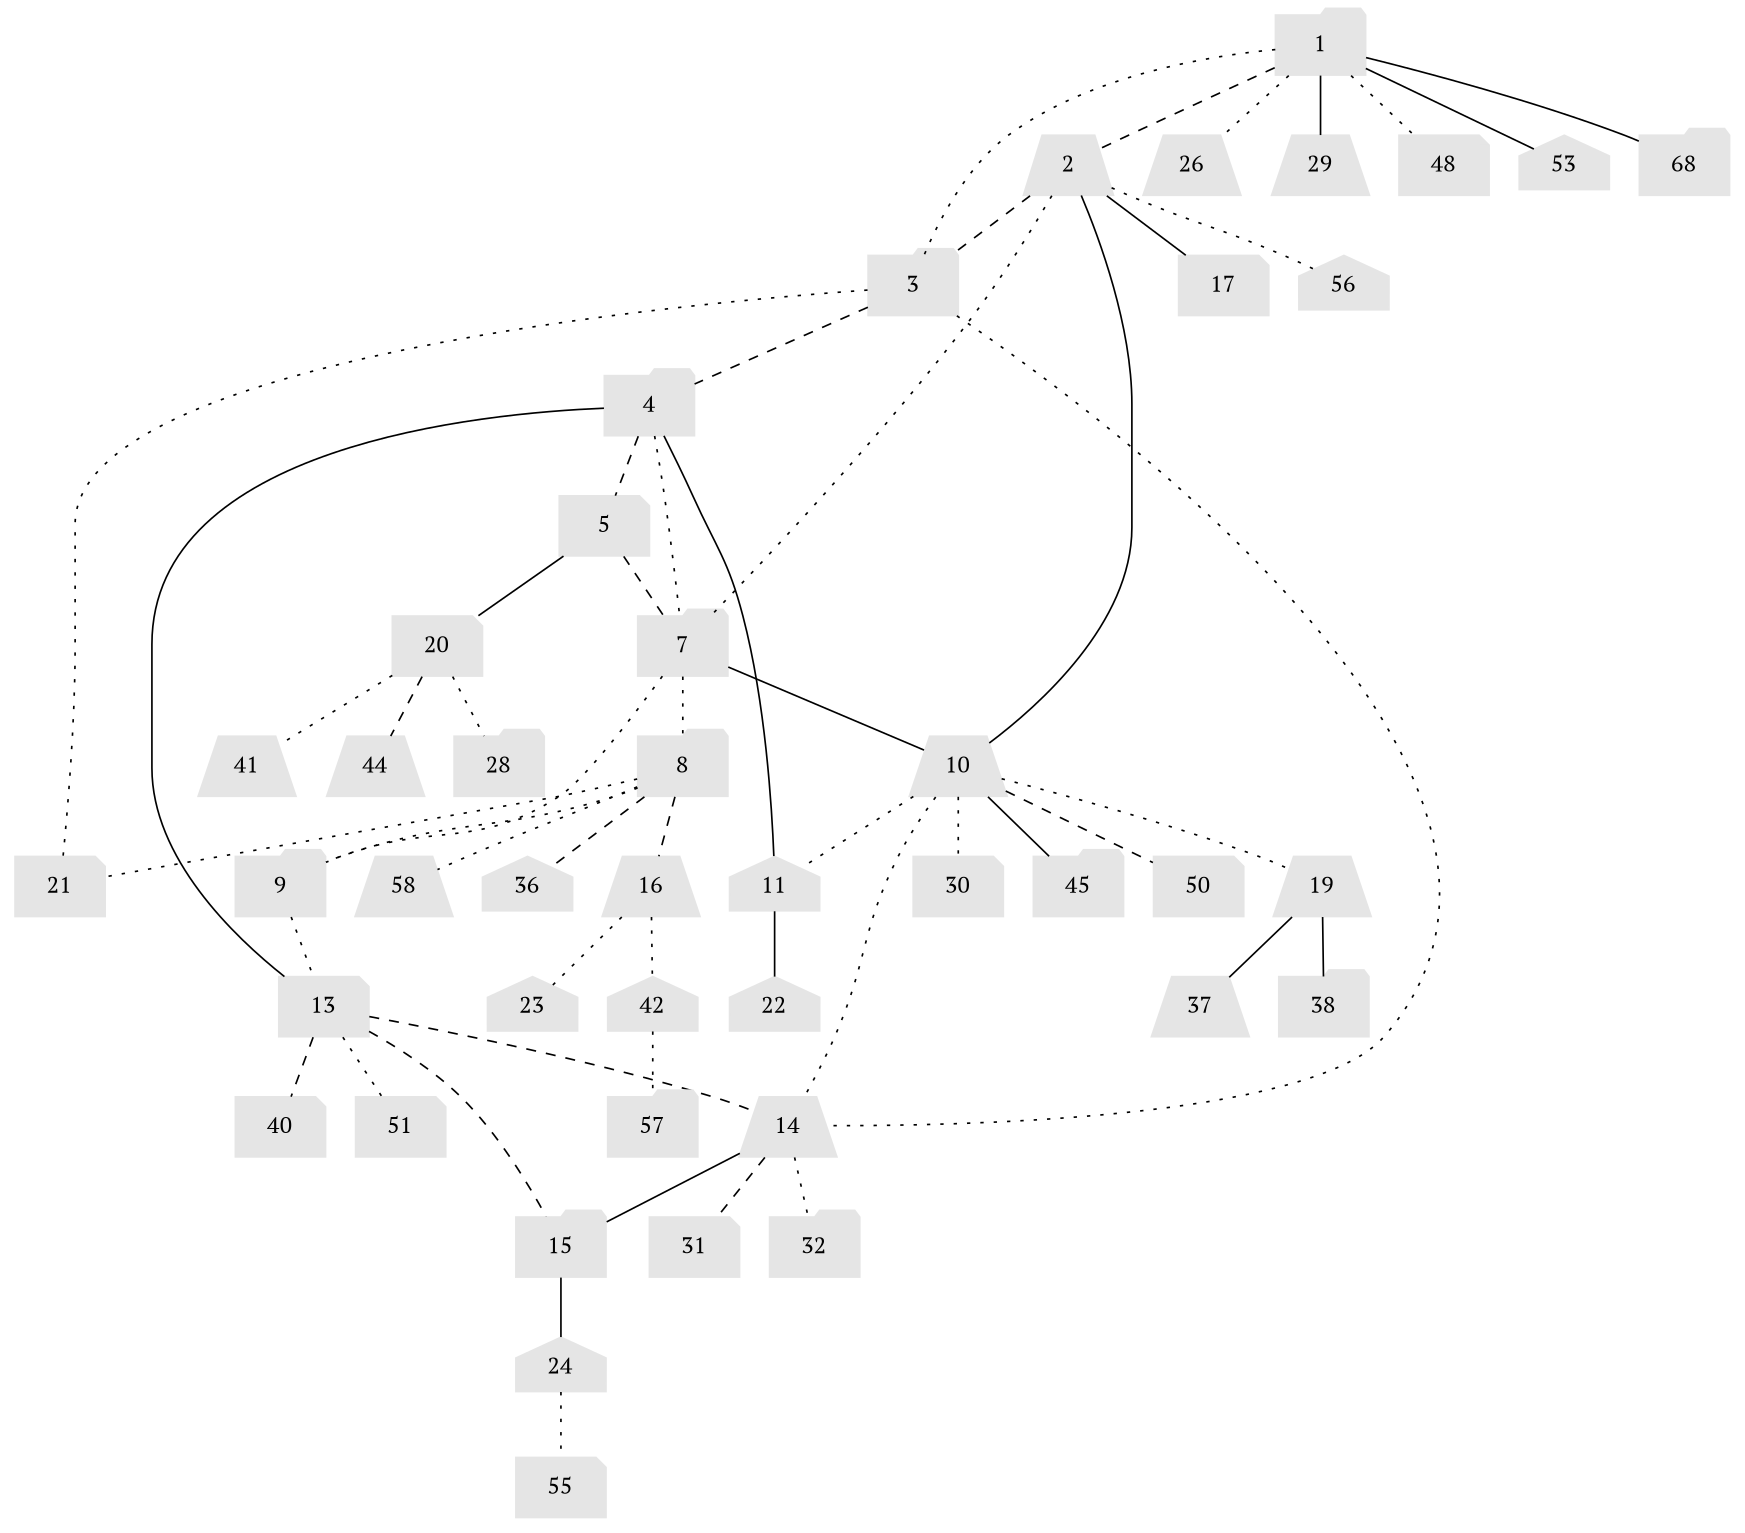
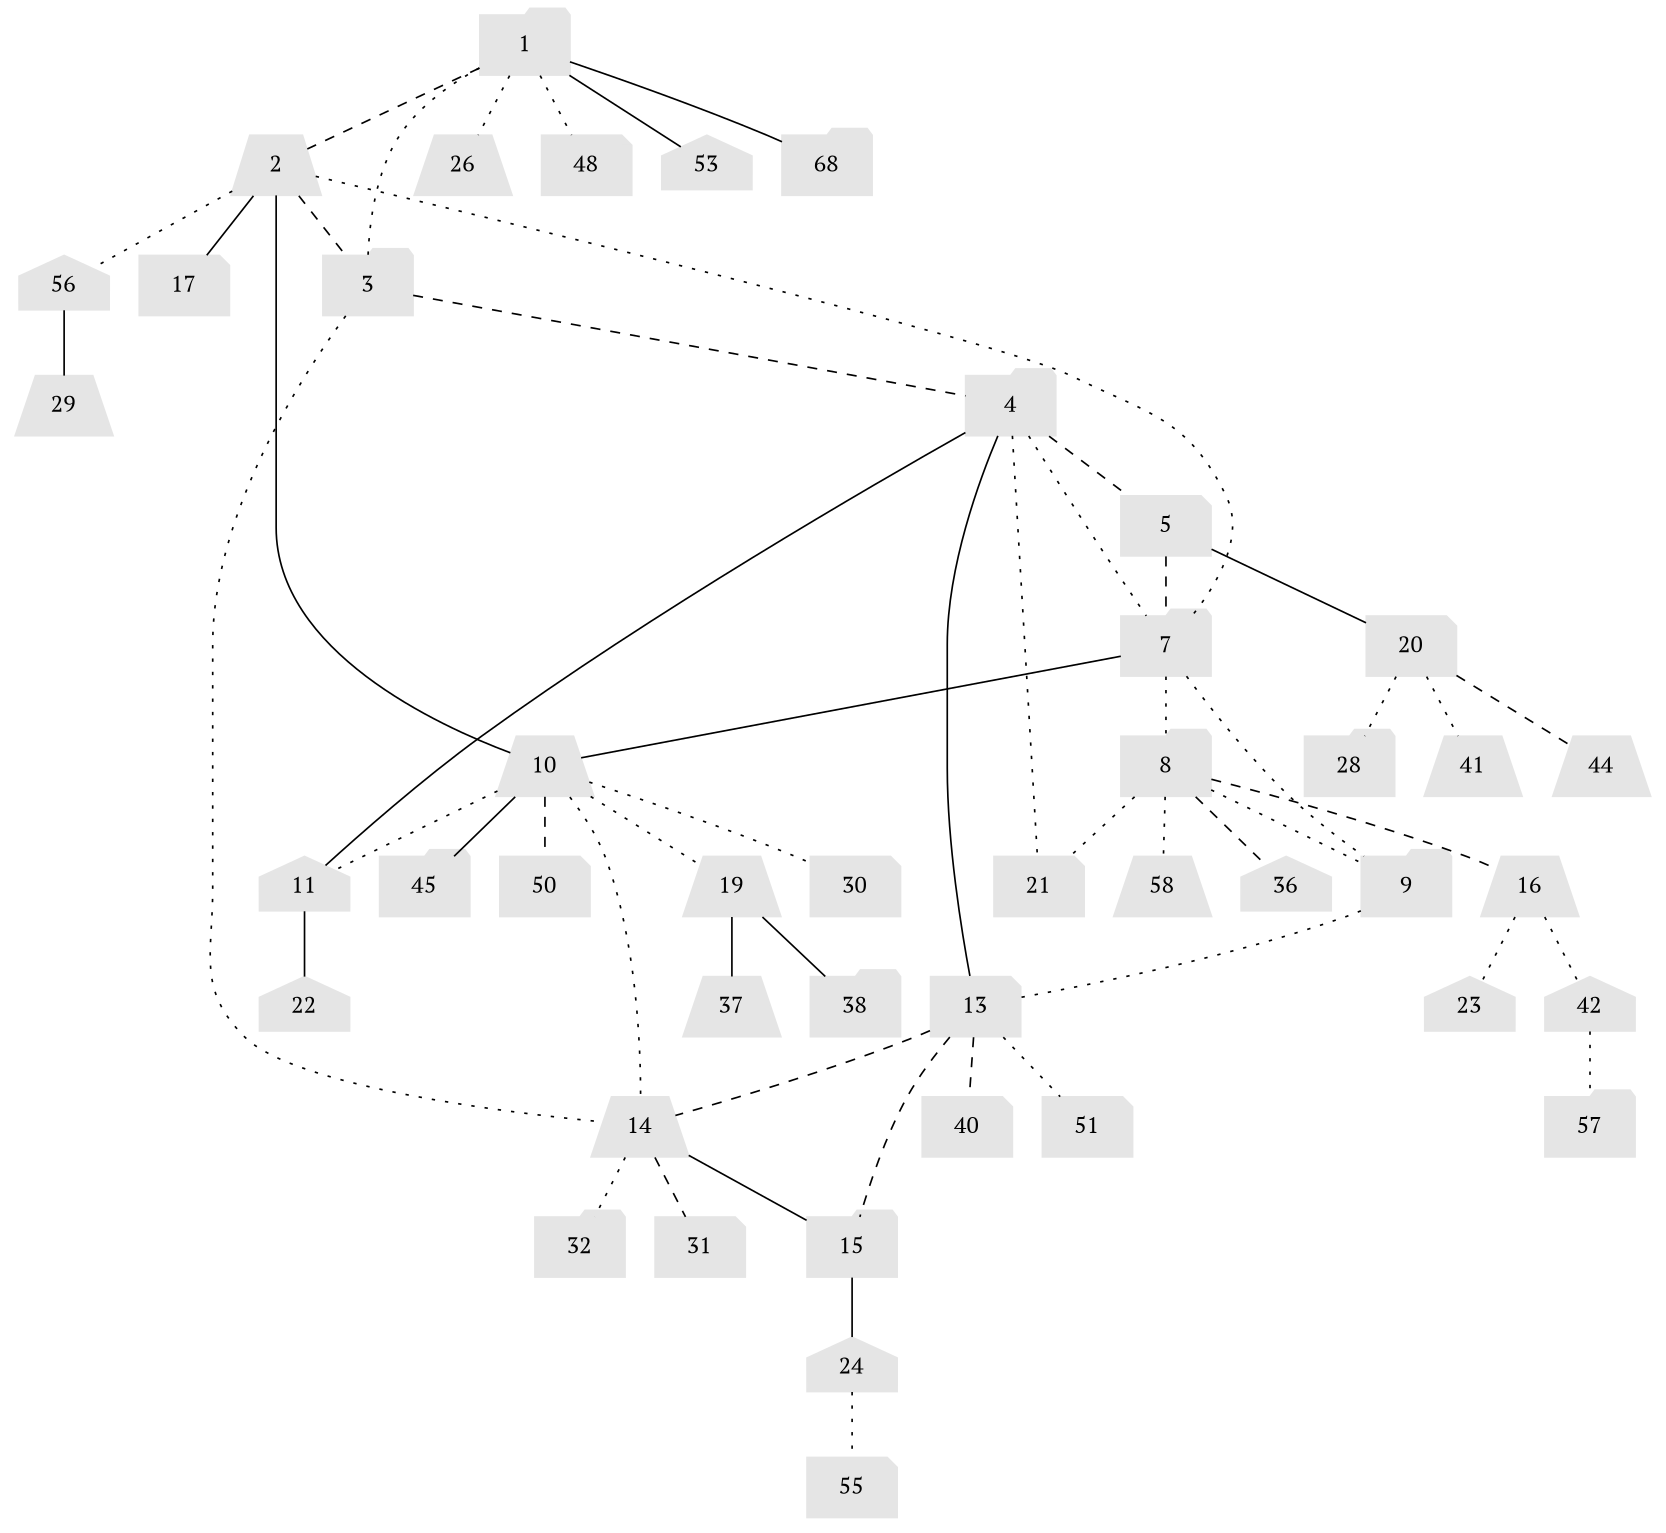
edge "1" -- "29": now "56" -- "29"
edge "3" -- "21": now "4" -- "21"
